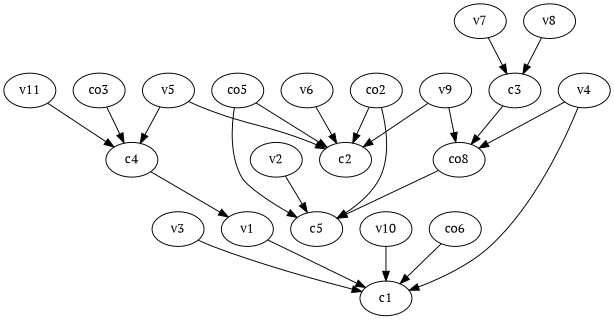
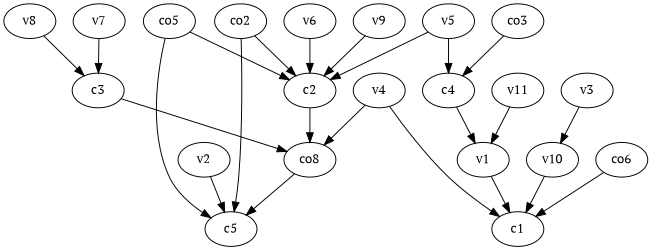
edge "v9" -> "co8": now "c2" -> "co8"
edge "v11" -> "c4": now "v11" -> "v1"
edge "v3" -> "c1": now "v3" -> "v10"
